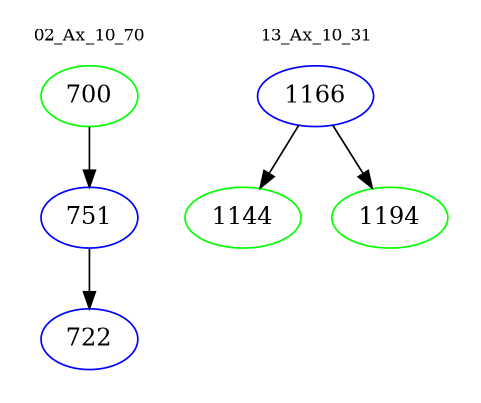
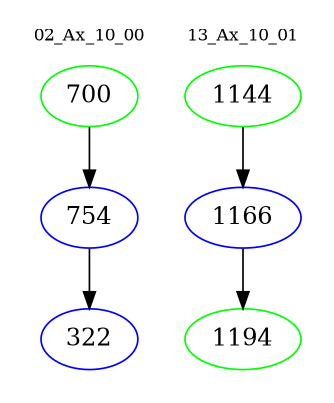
cluster "02_Ax_10_70": label "02_Ax_10_70" -> "02_Ax_10_00"
cluster "13_Ax_10_31": label "13_Ax_10_31" -> "13_Ax_10_01"
edge "1166" -> "1144": reversed
node "751": label "751" -> "754"
node "722": label "722" -> "322"
